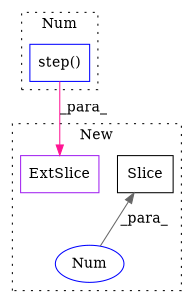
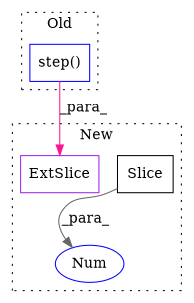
cluster "Num": label "Num" -> "Old"
edge "Num" -> "Slice": reversed
